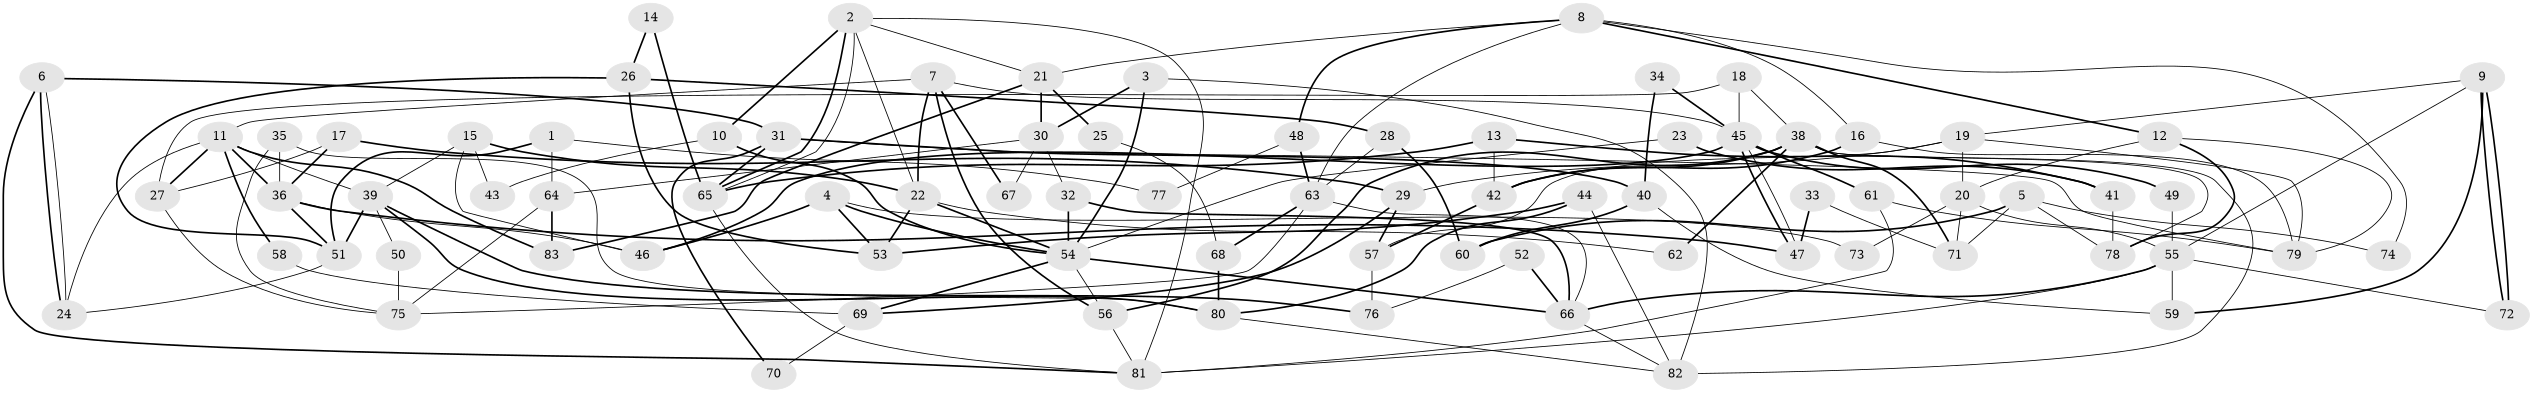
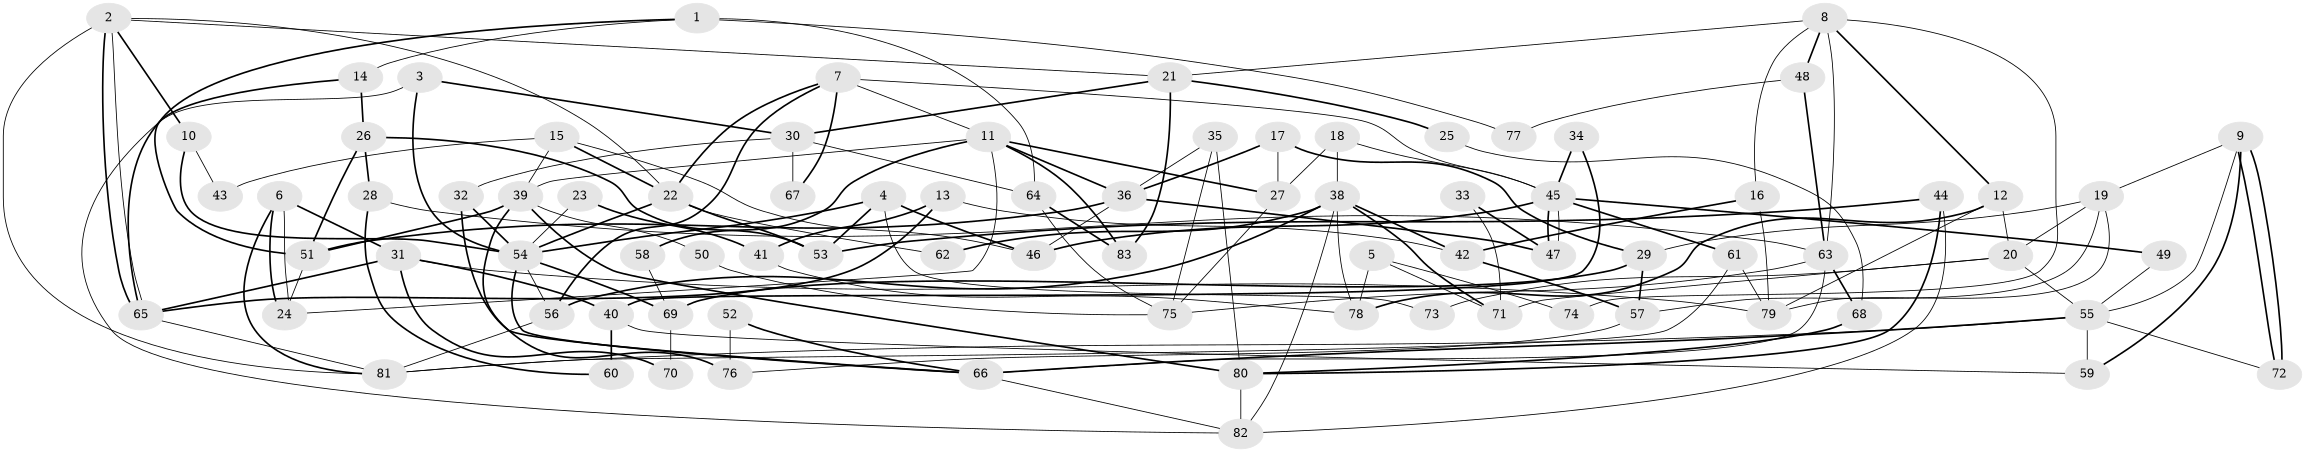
edge "1" -- "14": added
edge "5" -- "60": removed
